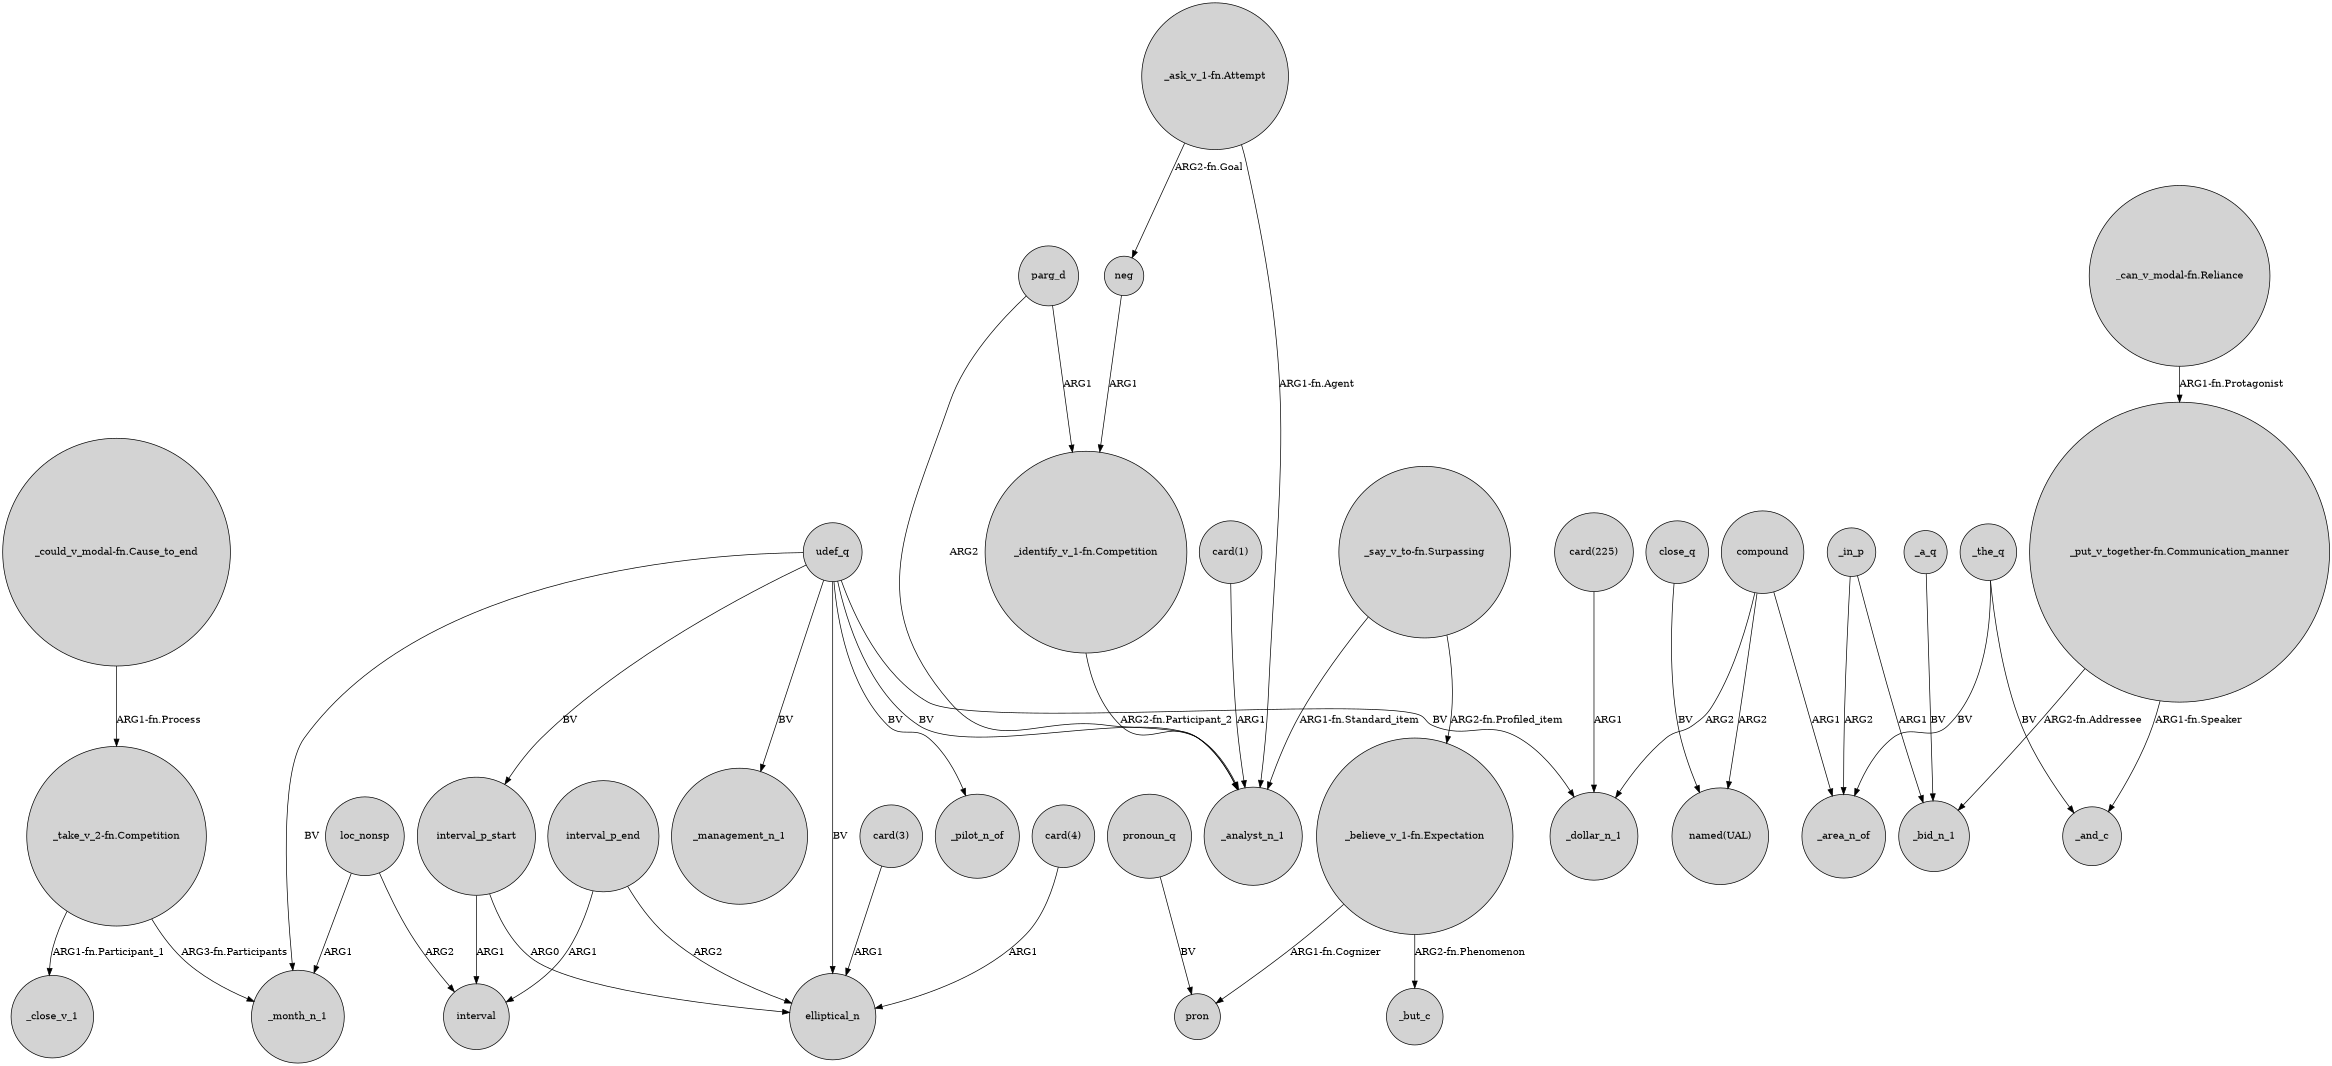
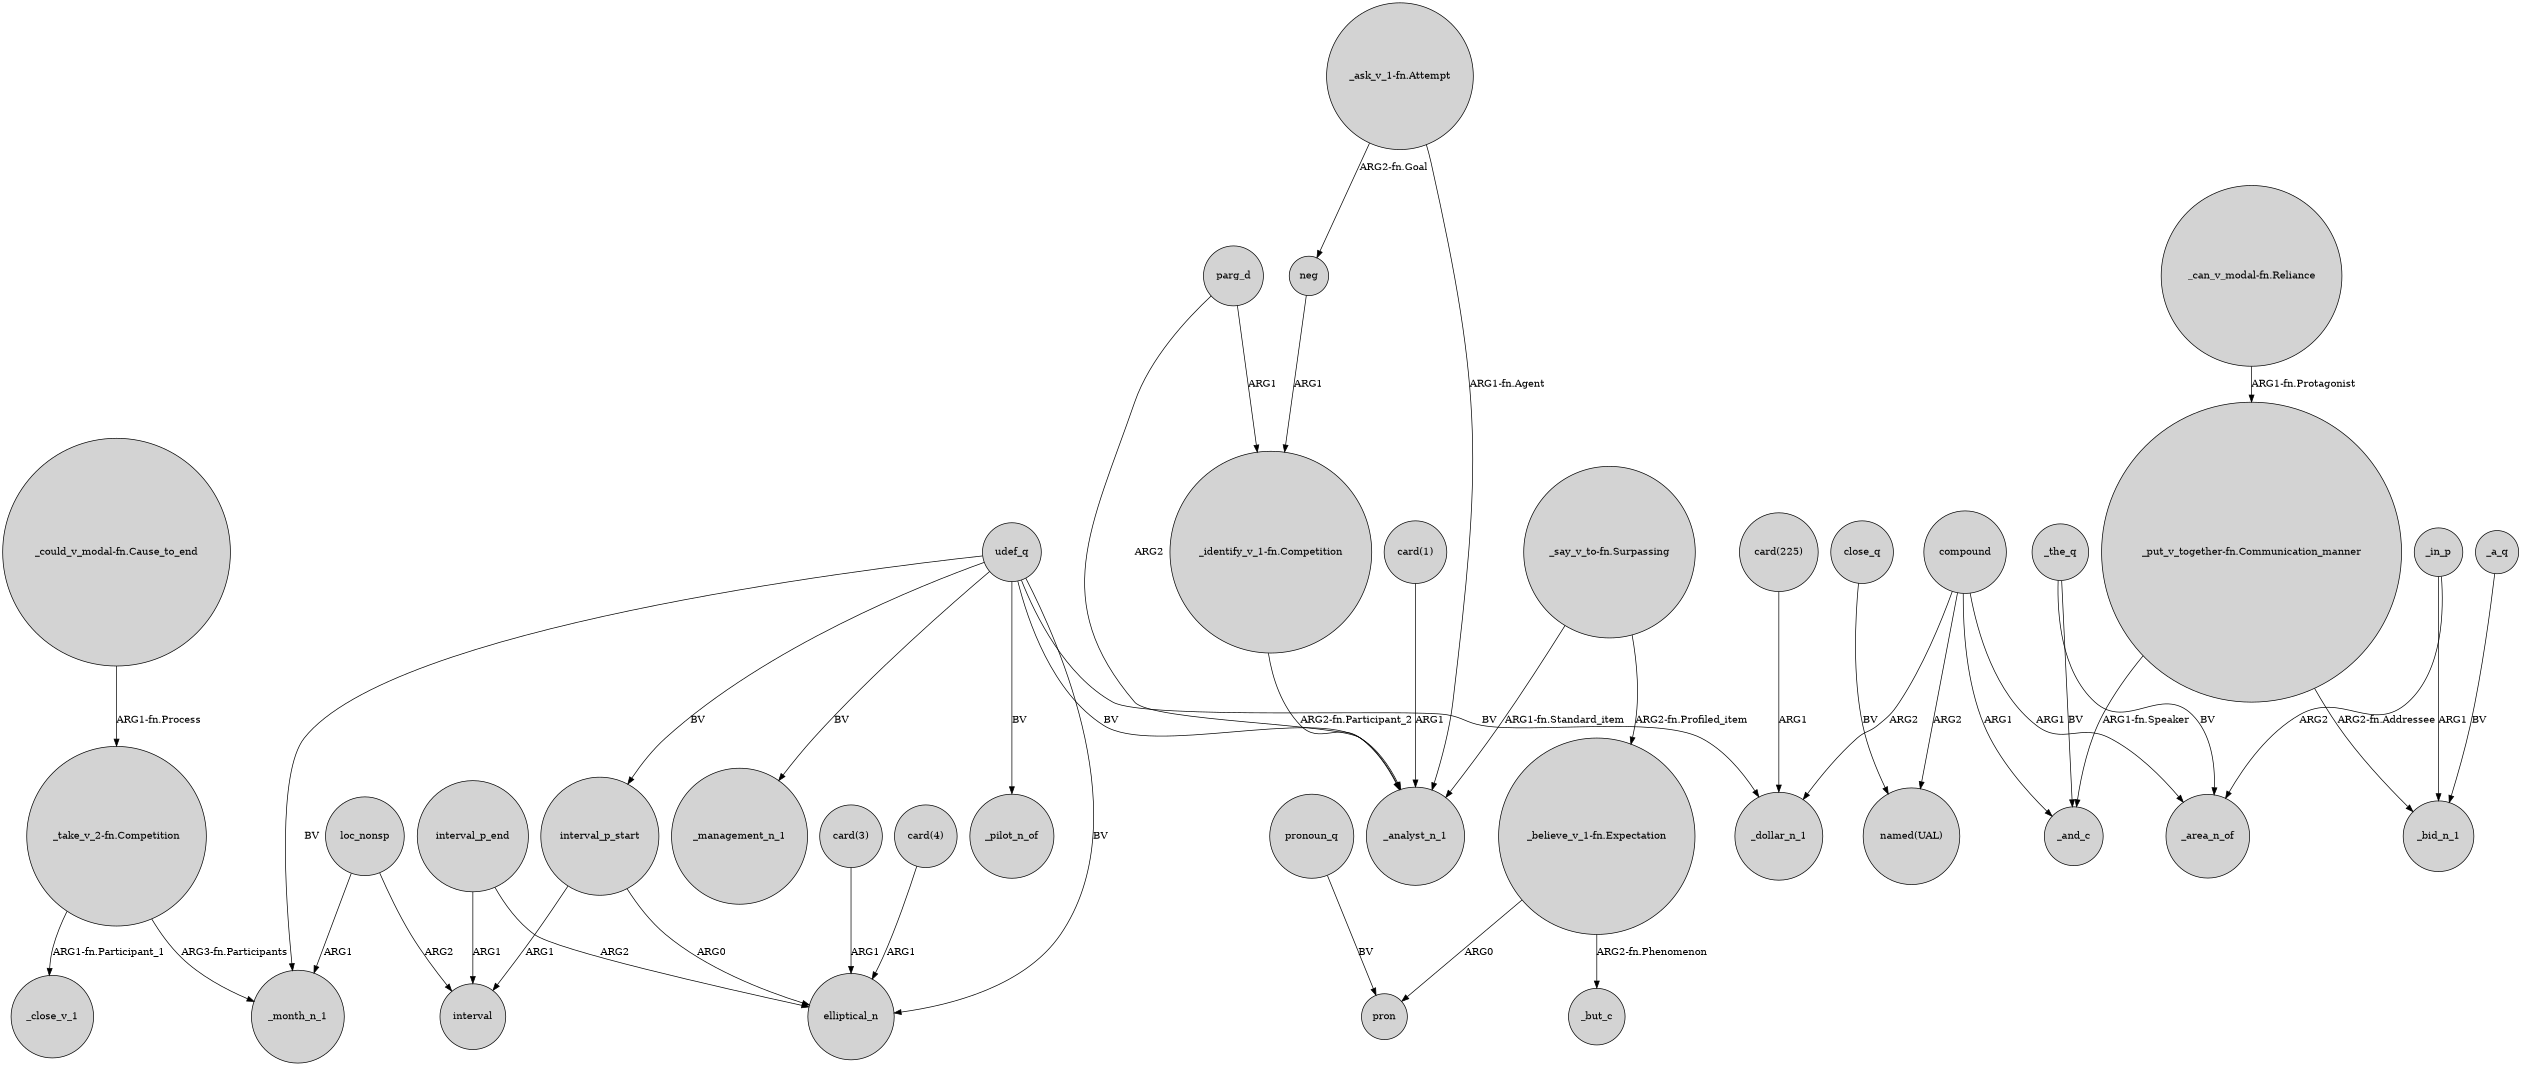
edge "compound" -> "_and_c": added, label "ARG1"
edge "_believe_v_1-fn.Expectation" -> "pron": label "ARG1-fn.Cognizer" -> "ARG0"
